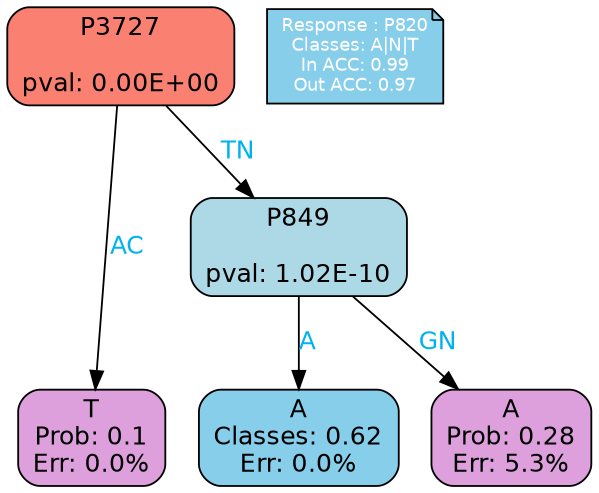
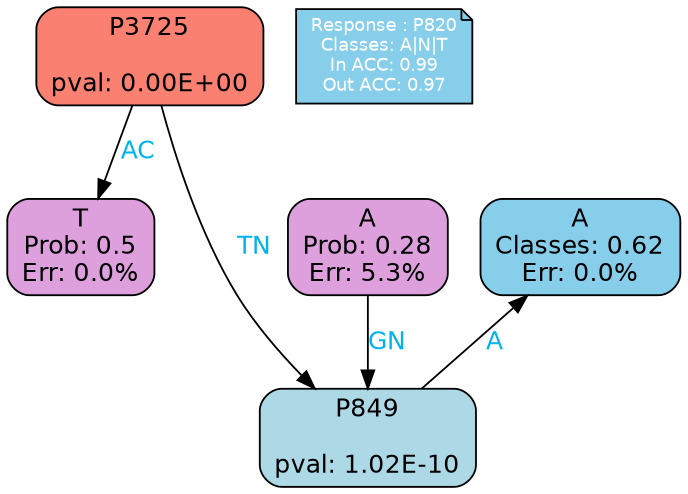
node "P3727 pval: 0.00E+00": label "P3727 pval: 0.00E+00" -> "P3725 pval: 0.00E+00"
edge "P849 pval: 1.02E-10" -> "A Prob: 0.28 Err: 5.3%": reversed
node "T Prob: 0.1 Err: 0.0%": label "T Prob: 0.1 Err: 0.0%" -> "T Prob: 0.5 Err: 0.0%"
